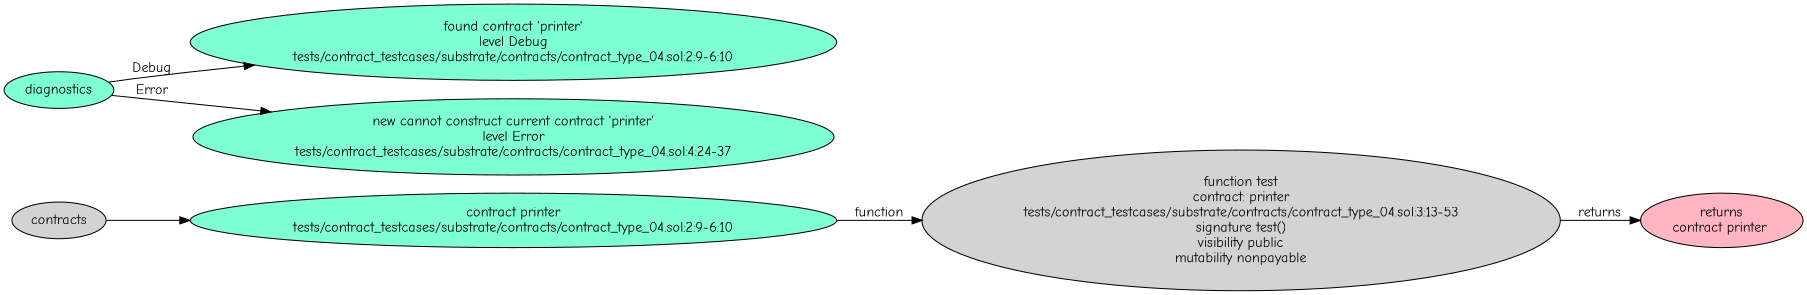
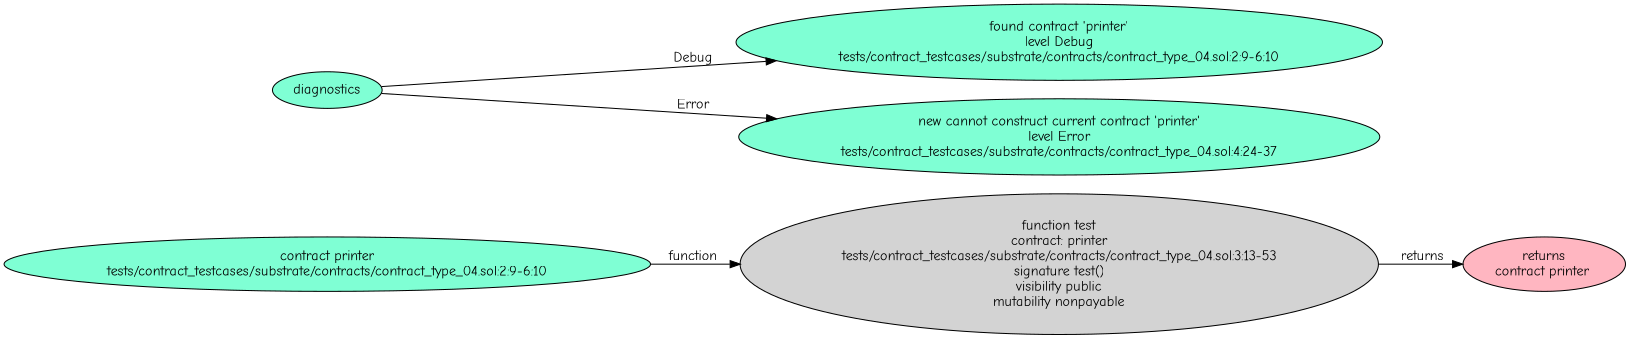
node "contracts": removed
